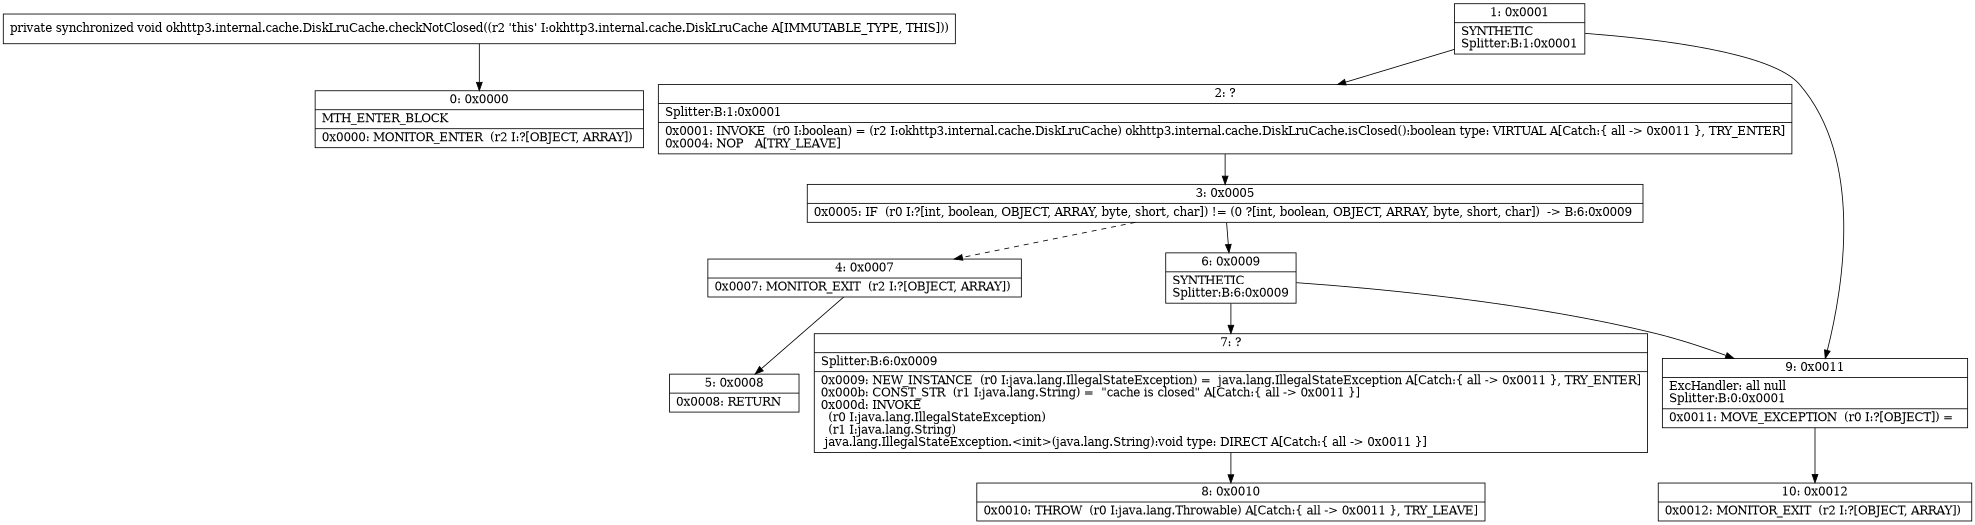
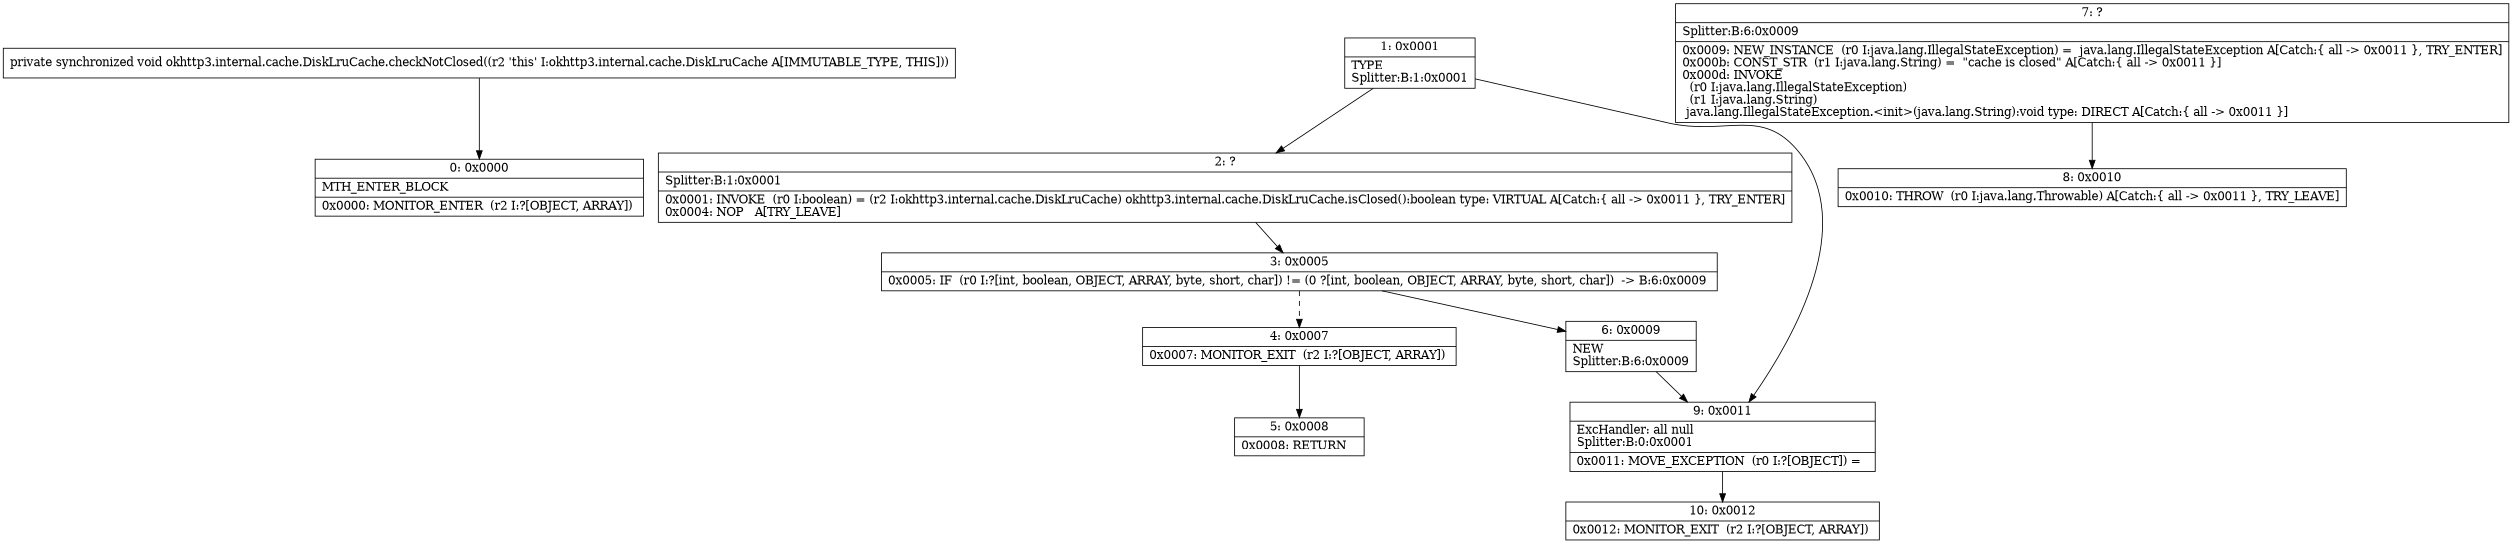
node "1: 0x0001": text "SYNTHETIC" -> "TYPE"
node "6: 0x0009": text "SYNTHETIC" -> "NEW"
edge "6: 0x0009" -> "7: ?": removed
